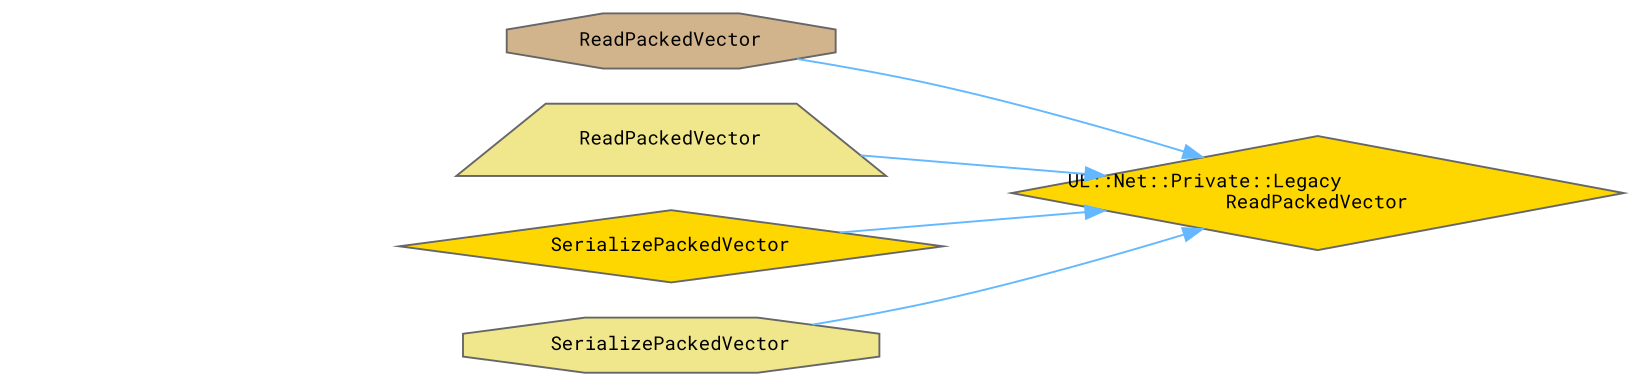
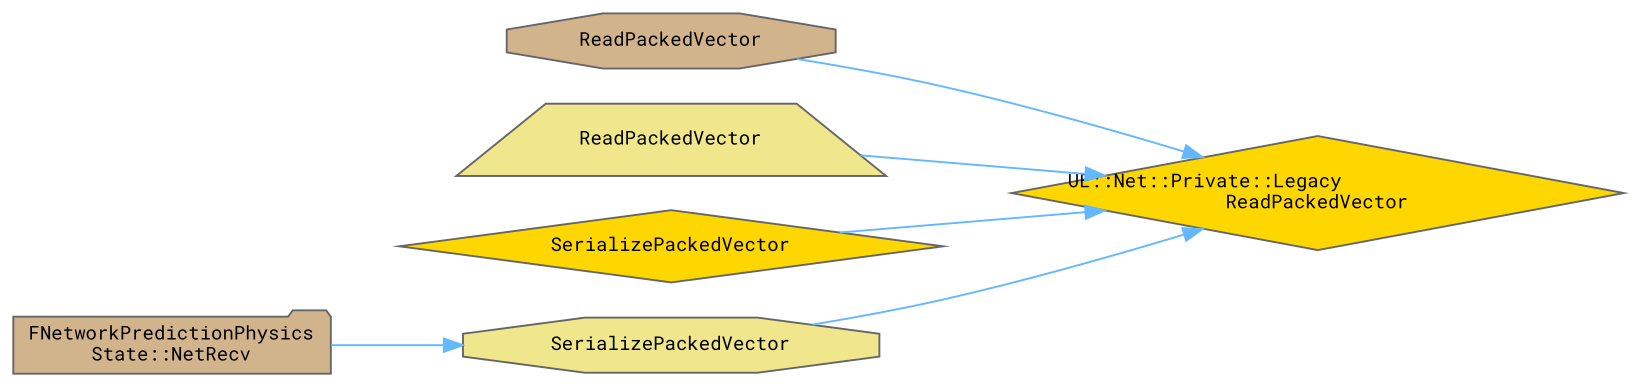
node "FNetworkPredictionPhysics State::NetRecv": added
